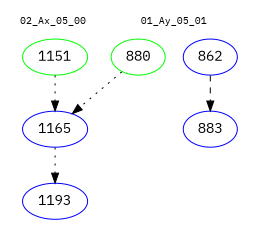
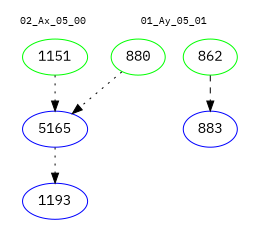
node "862": color blue -> green
node "1165": label "1165" -> "5165"
